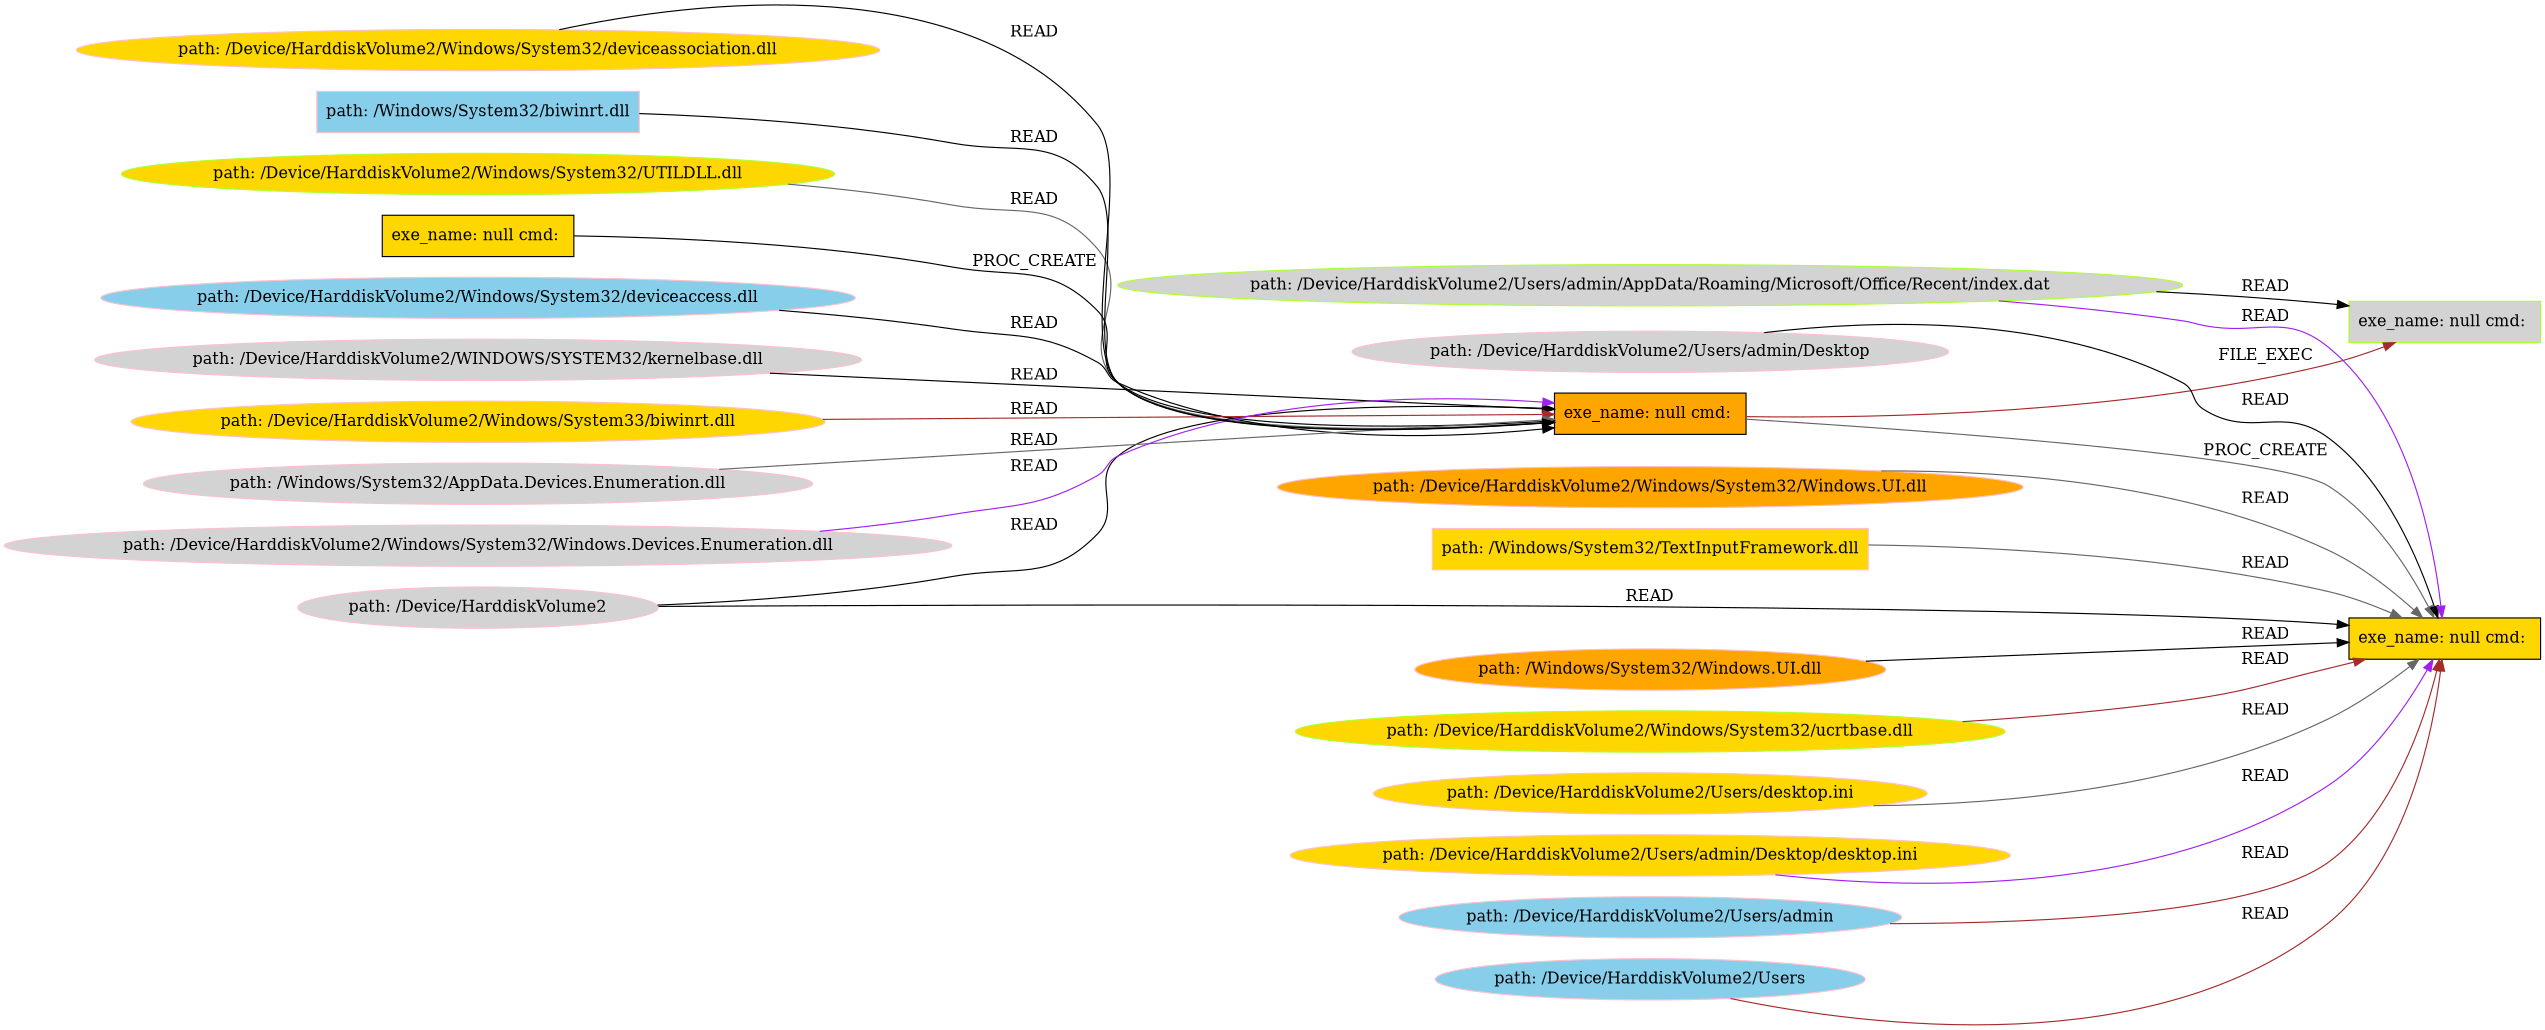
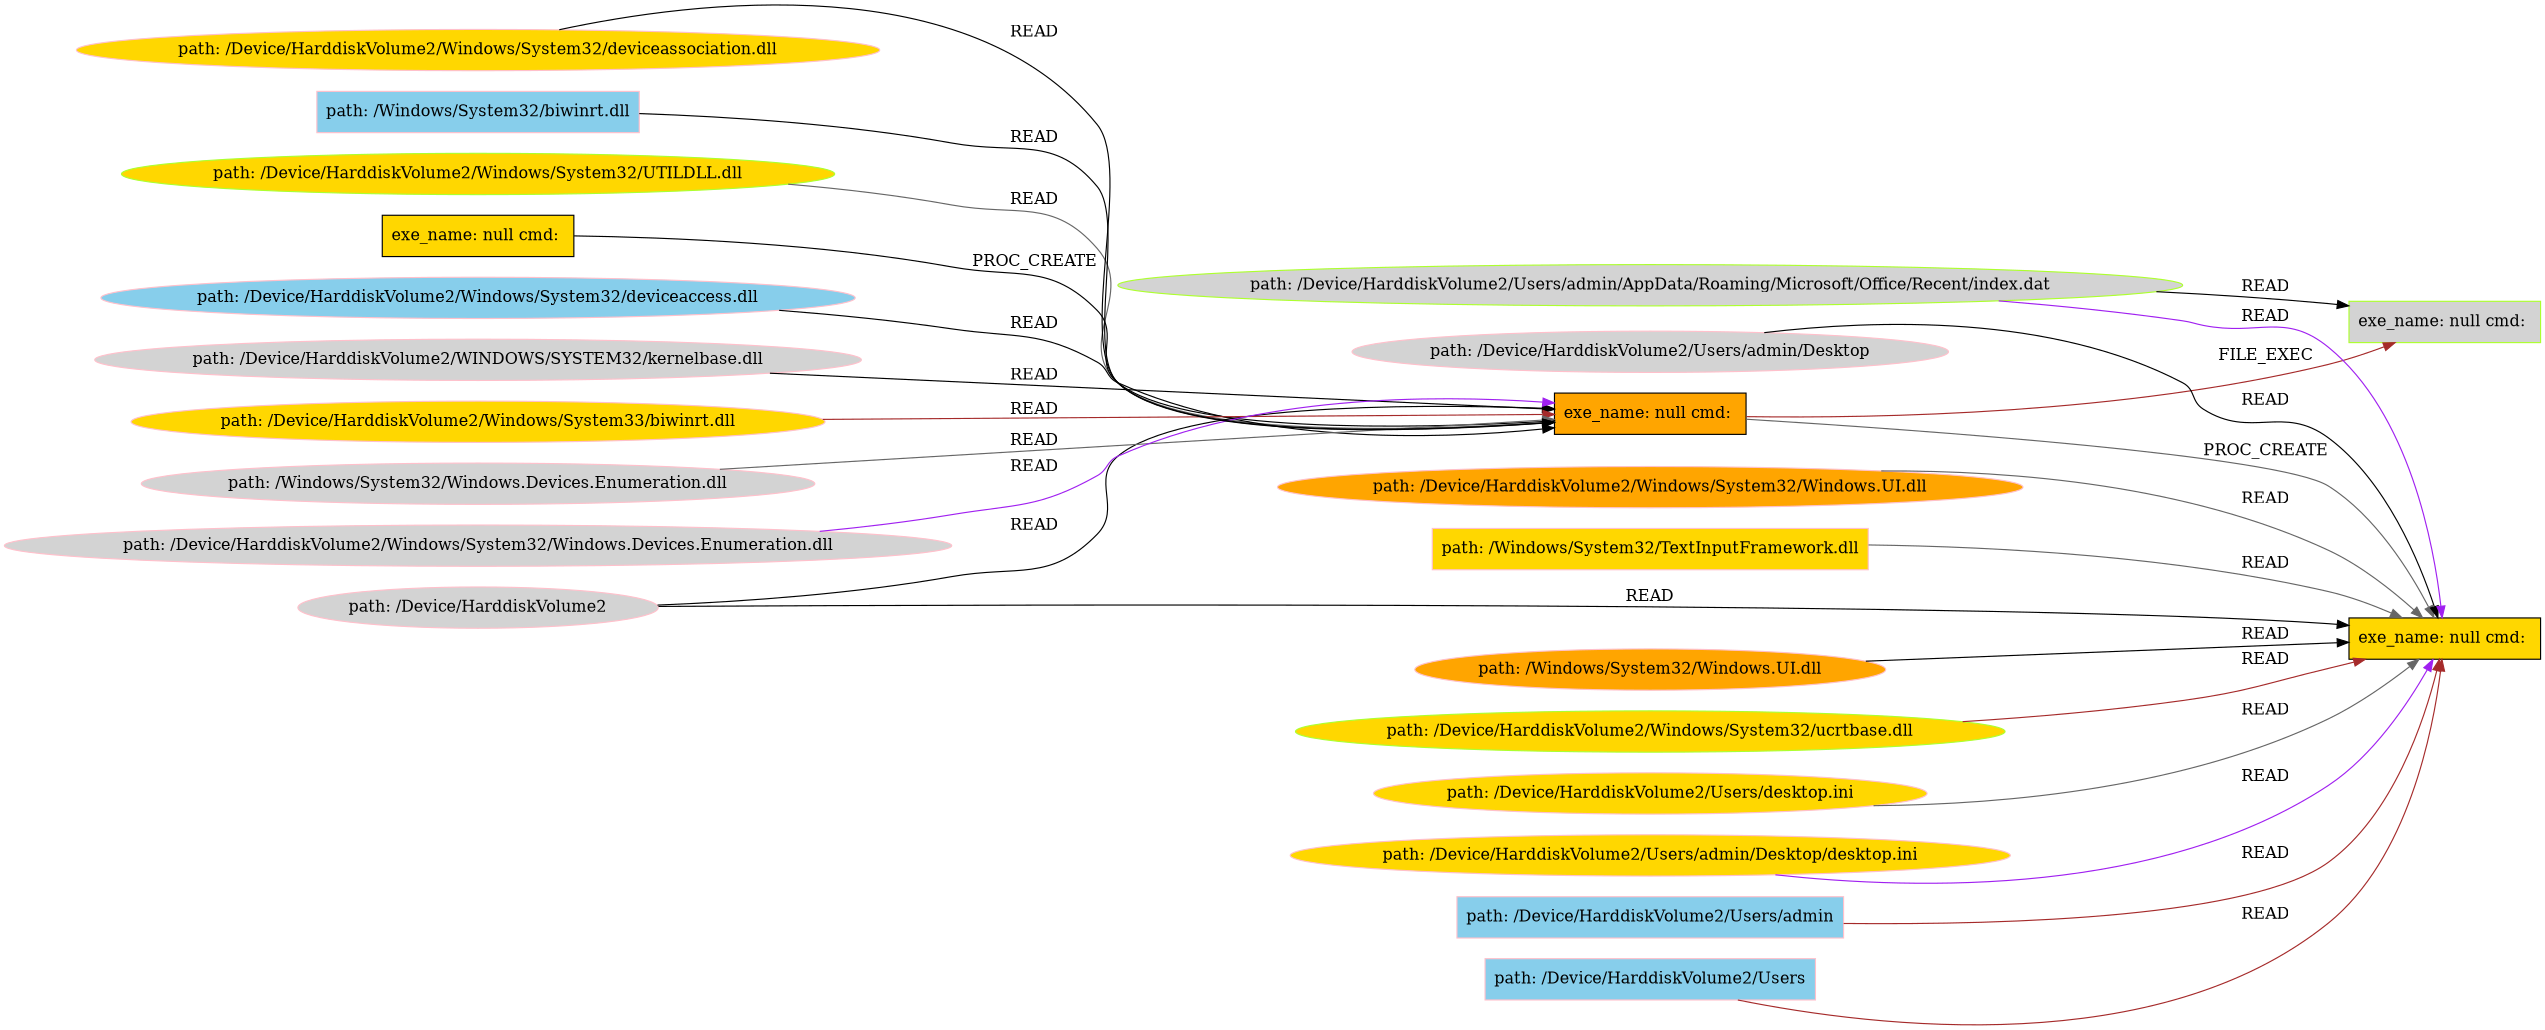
node "path: /Windows/System32/AppData.Devices.Enumeration.dll": label "path: /Windows/System32/AppData.Devices.Enumeration.dll" -> "path: /Windows/System32/Windows.Devices.Enumeration.dll"
node "path: /Device/HarddiskVolume2/Users/admin": shape ellipse -> box
node "path: /Device/HarddiskVolume2/Users": shape ellipse -> box
